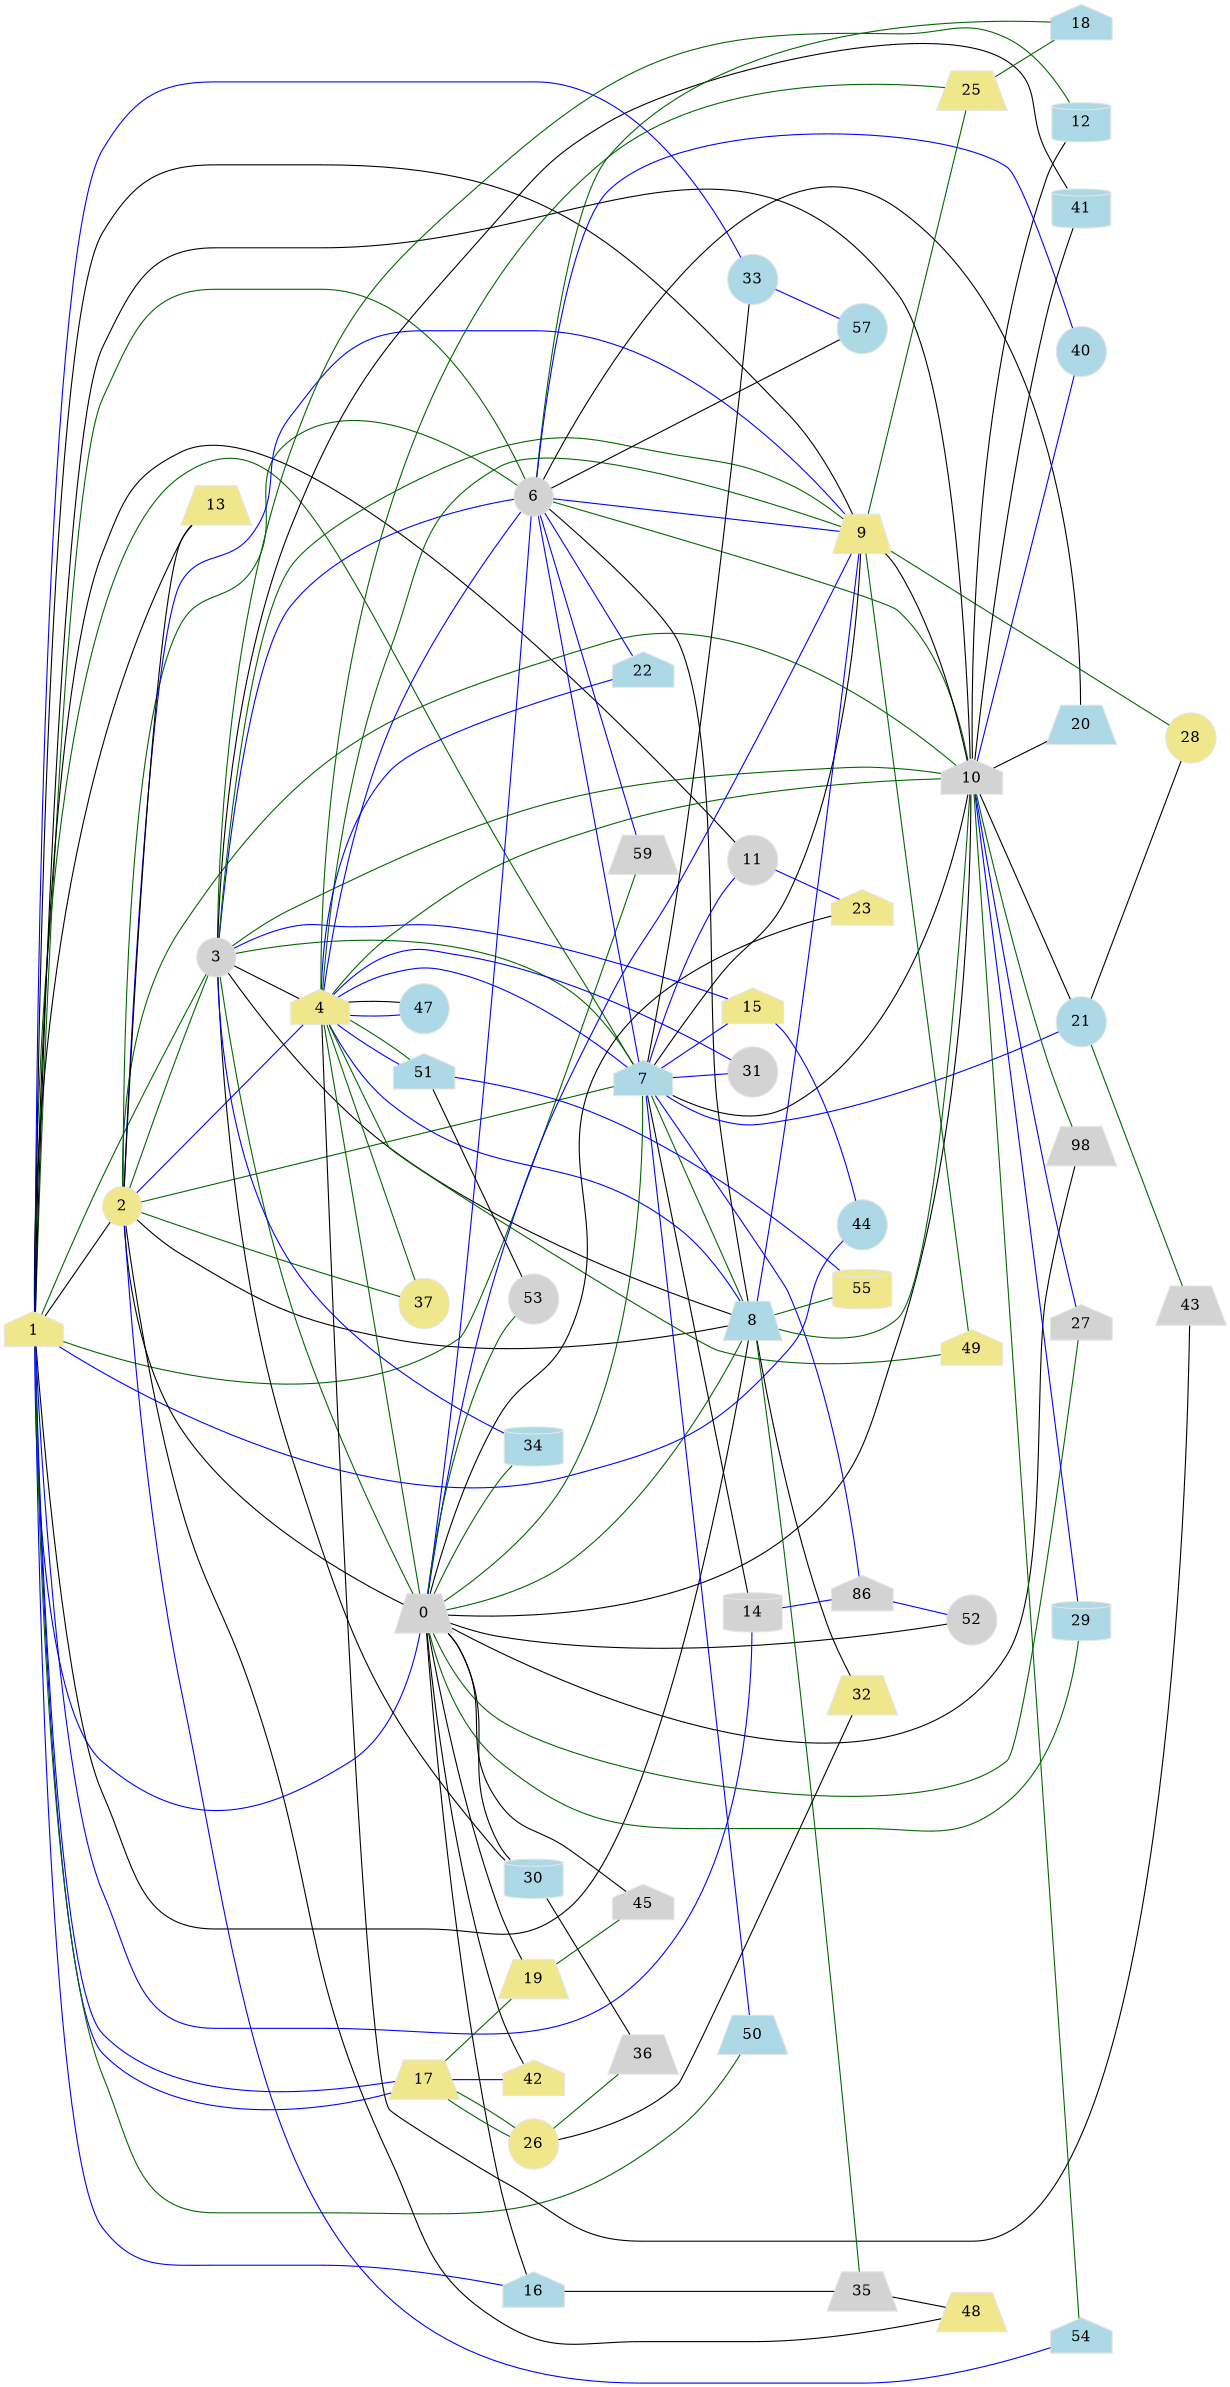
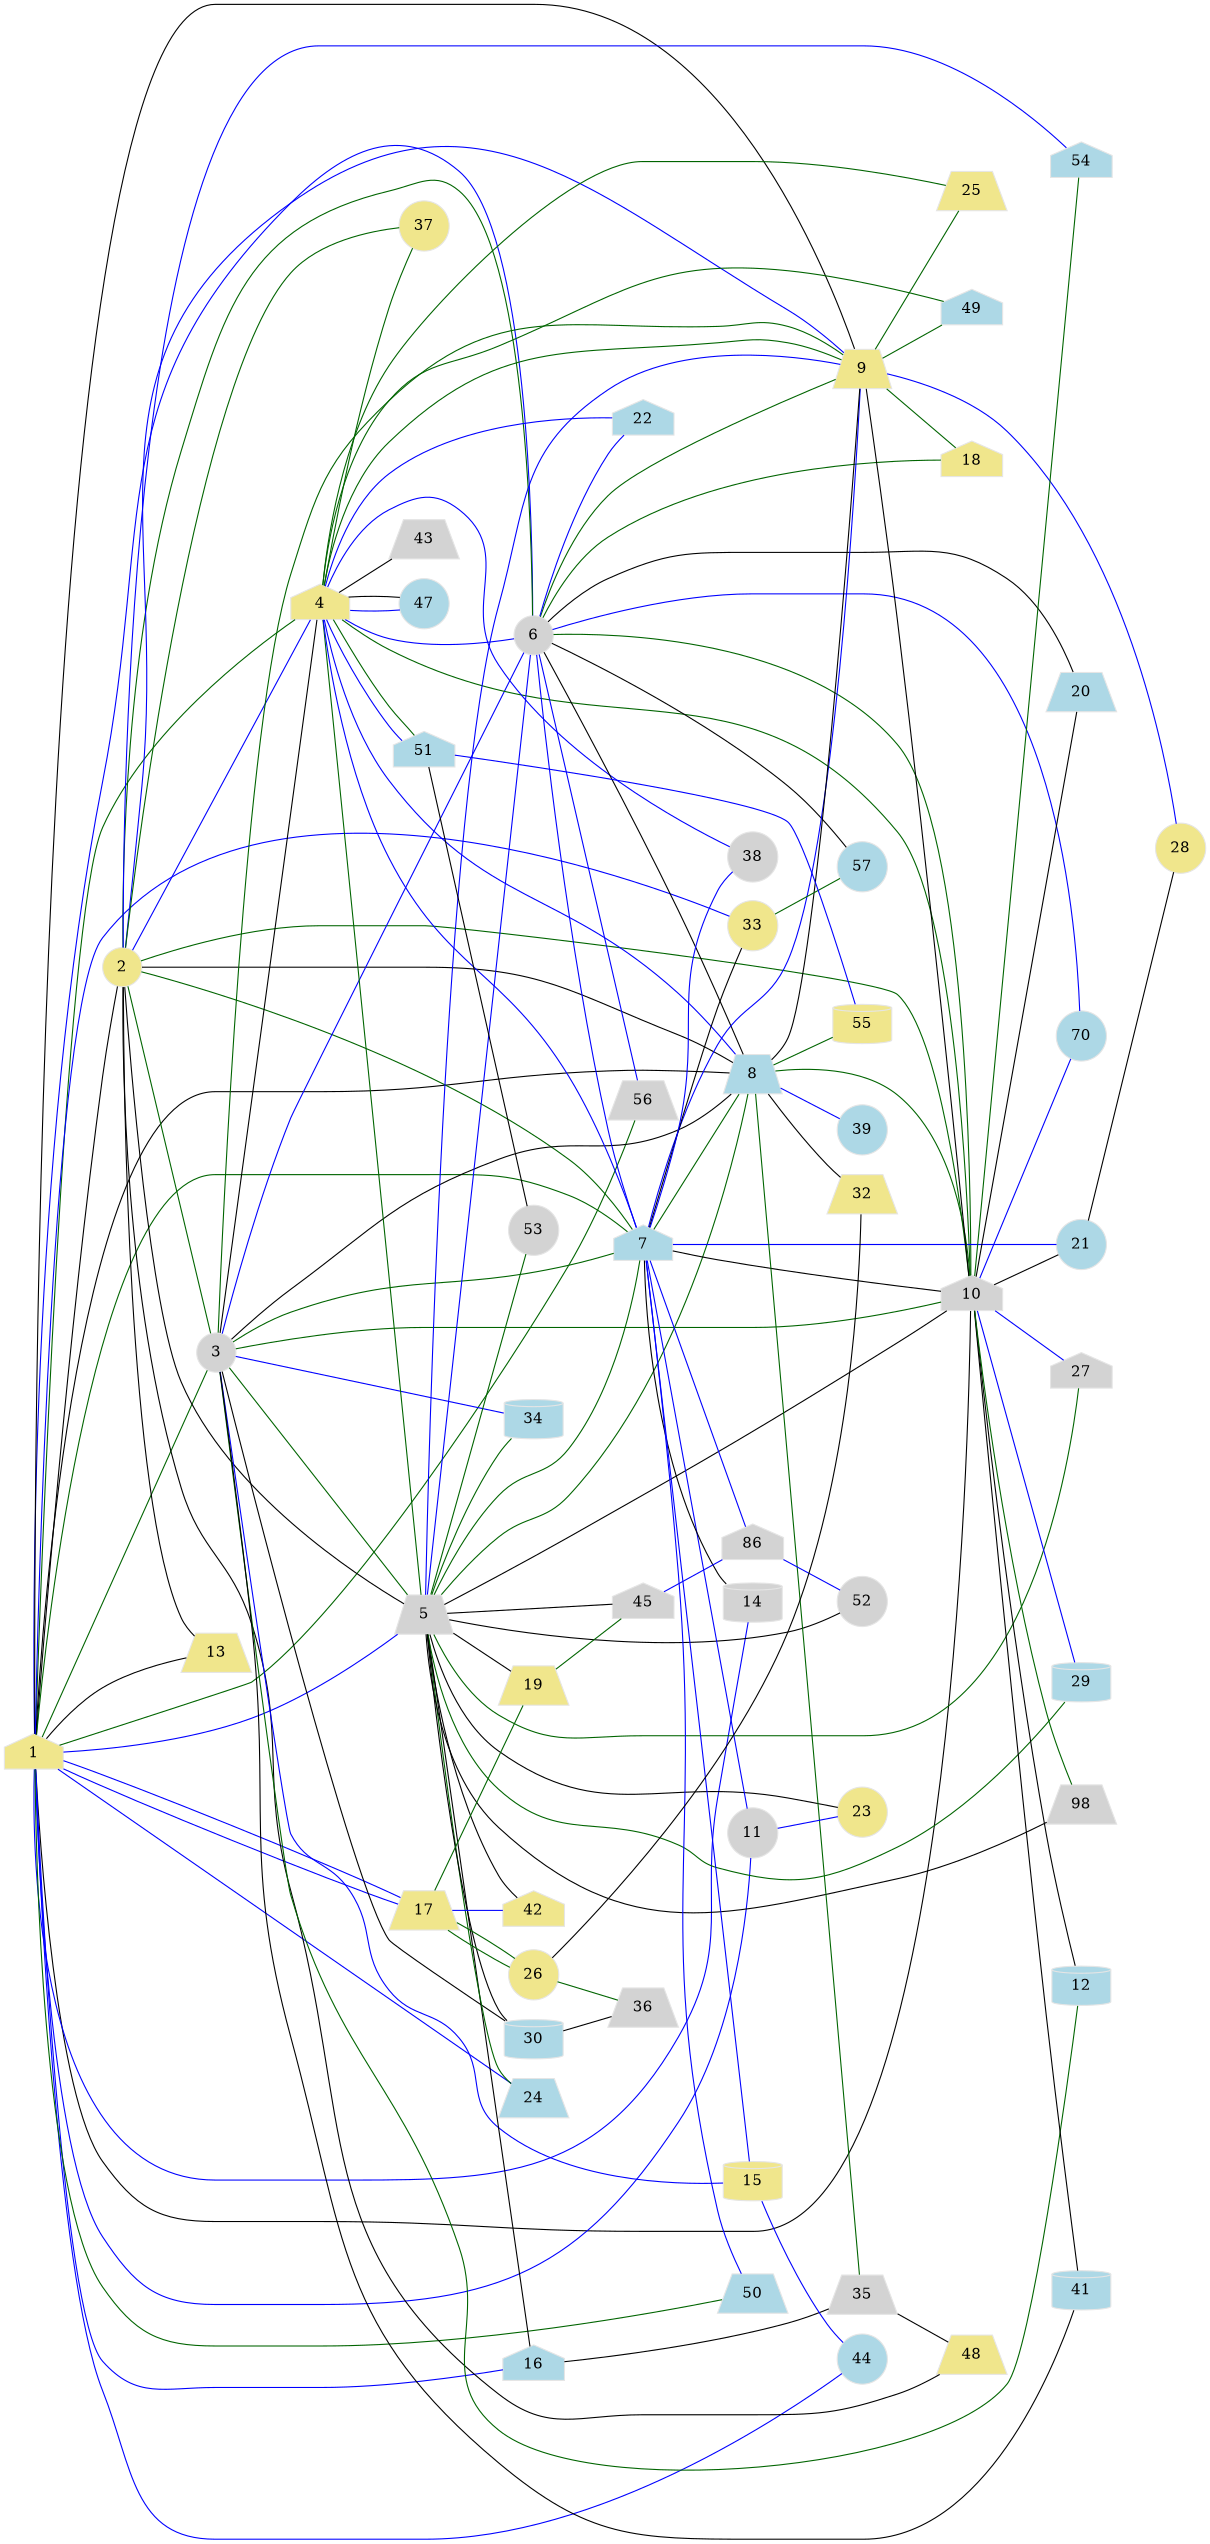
node "18": fillcolor lightblue -> khaki
edge "18" -- "25": now "18" -- "9"
node "33": fillcolor lightblue -> khaki
edge "33" -- "57": color blue -> darkgreen
node "40": label "40" -> "70"
edge "6" -- "1": color darkgreen -> blue
edge "6" -- "9": color blue -> darkgreen
edge "11" -- "1": color black -> blue
edge "9" -- "28": color darkgreen -> blue
edge "9" -- "7": color black -> blue
edge "4" -- "1": added
node "59": label "59" -> "56"
node "23": shape house -> circle
edge "9" -- "8": color blue -> black
node "15": shape house -> cylinder
node "31": label "31" -> "38"
node "39": added
edge "21" -- "43": removed
node "49": fillcolor khaki -> lightblue
edge "86" -- "14": now "86" -- "45"
node "0": label "0" -> "5"
node "24": added
